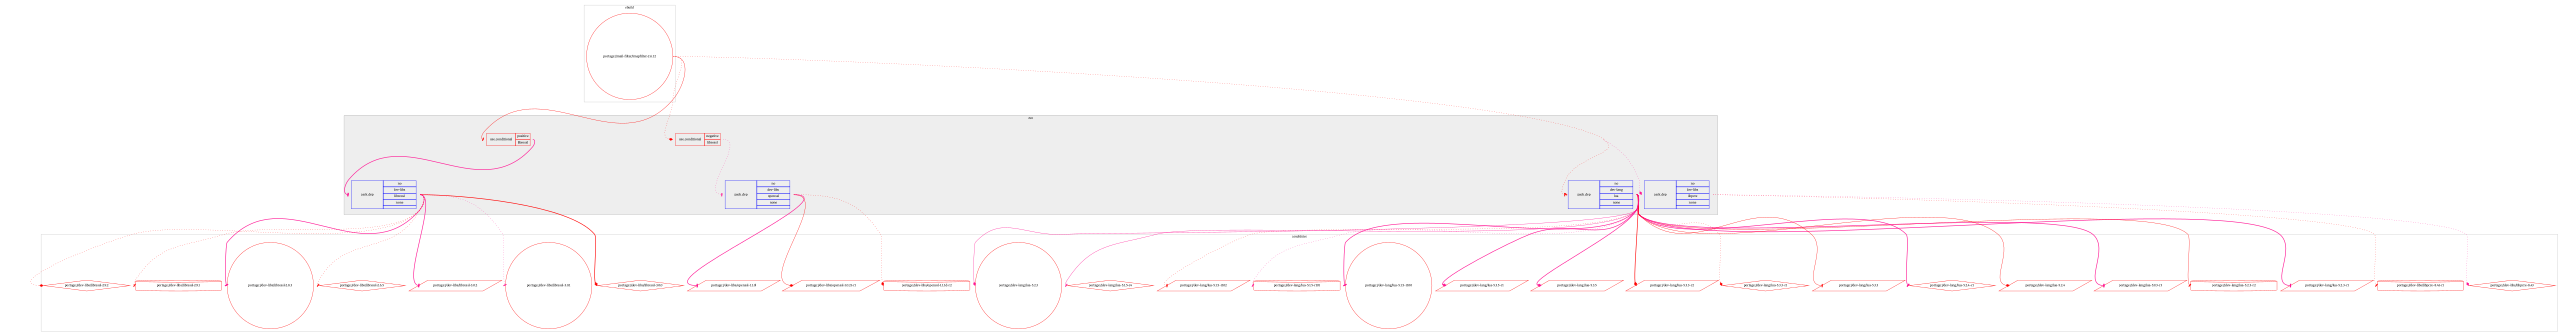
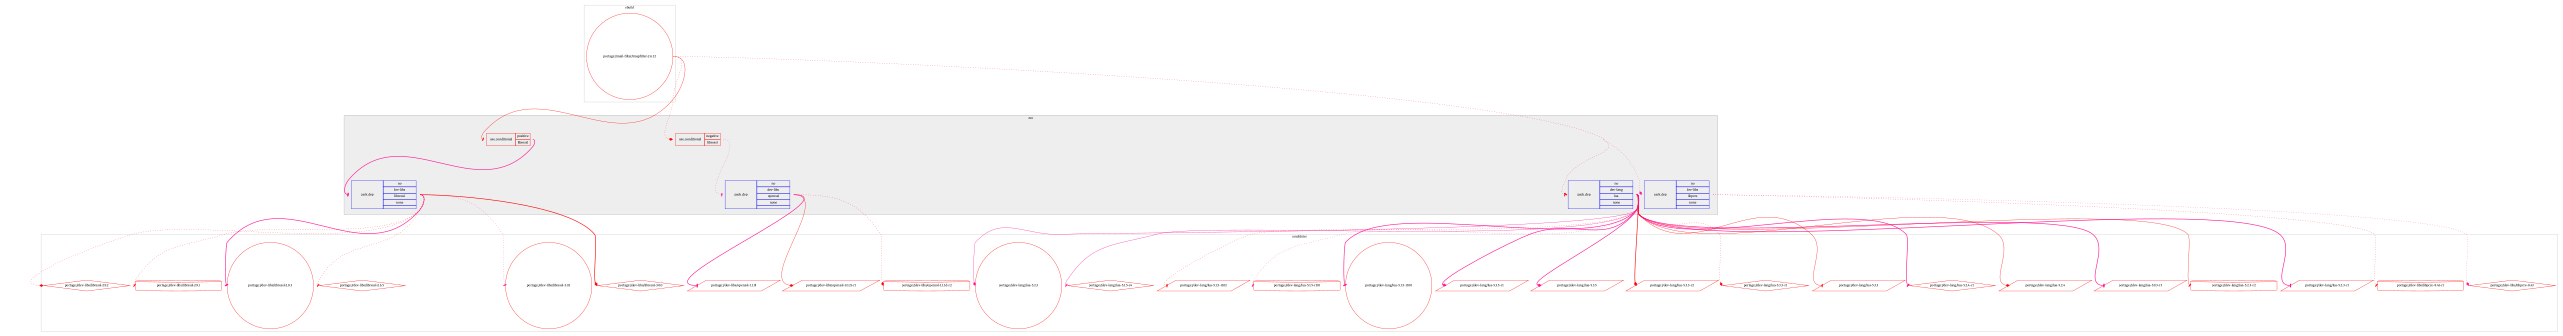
node "portage://dev-libs/libressl-3.0.2": removed
